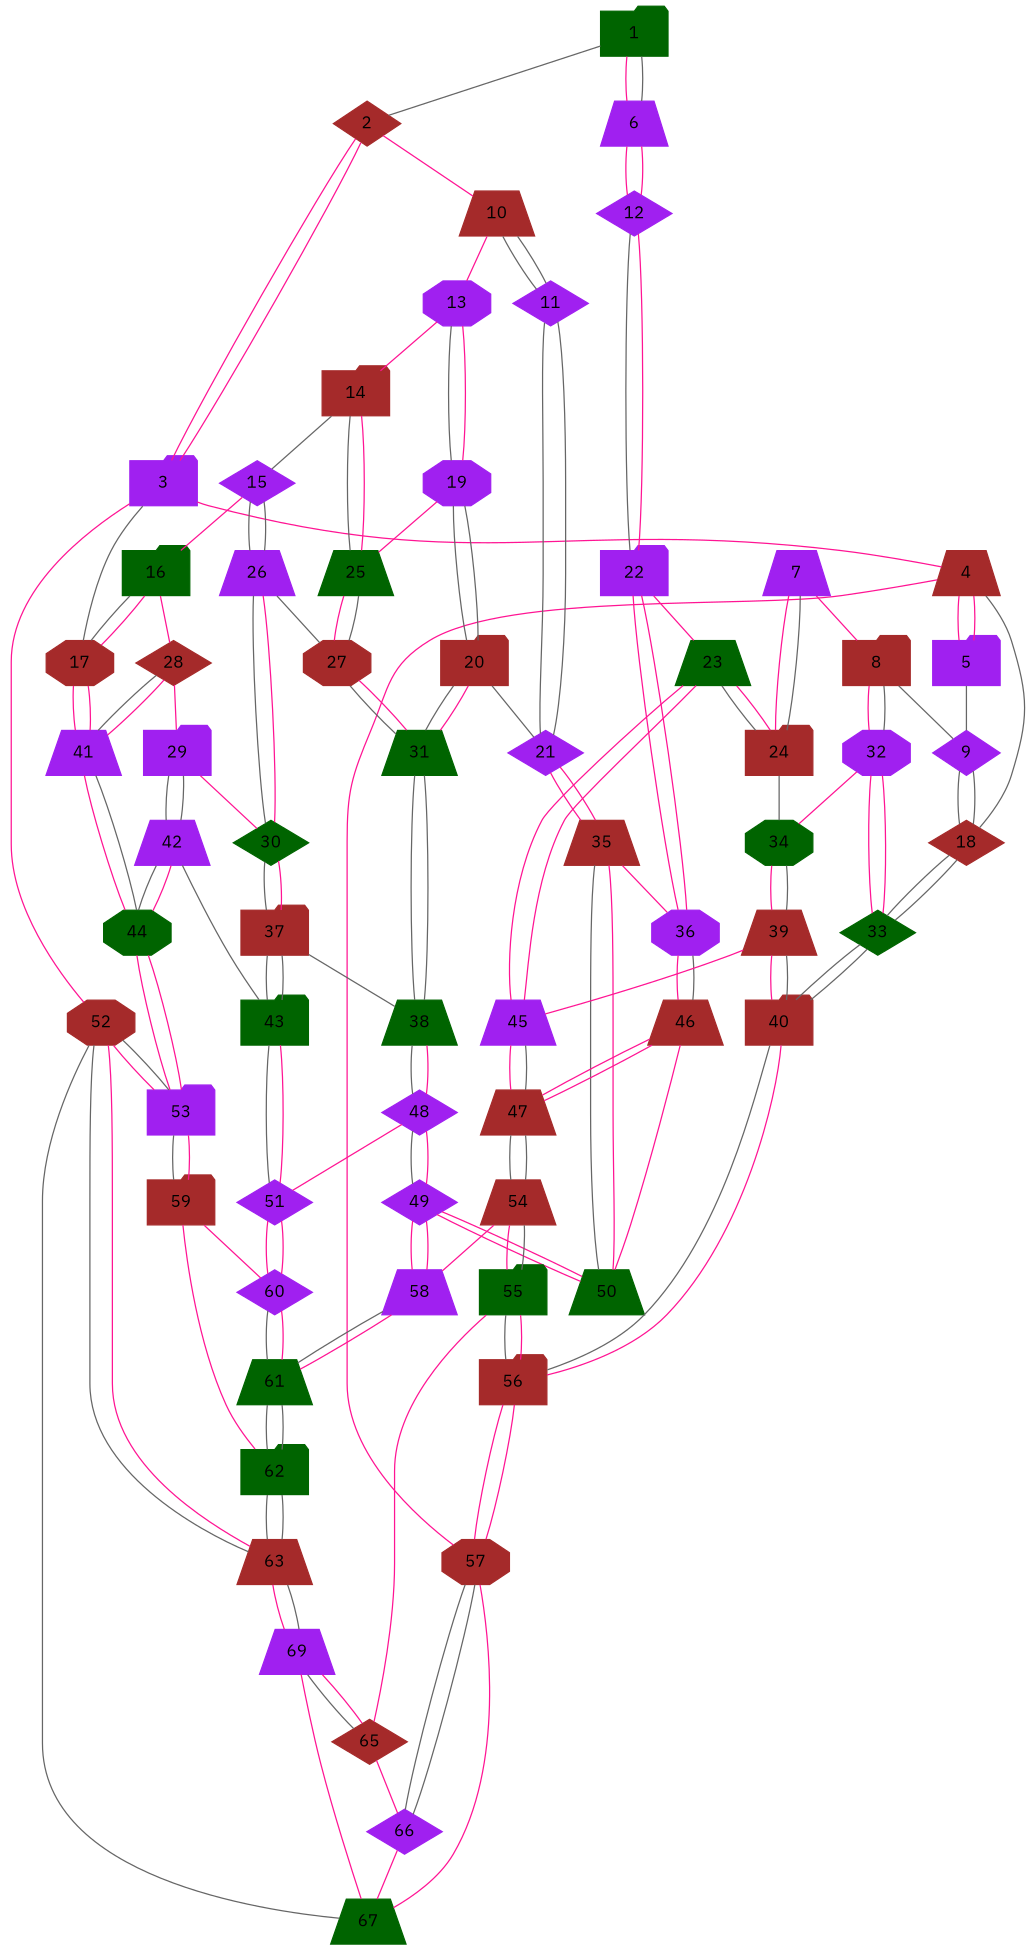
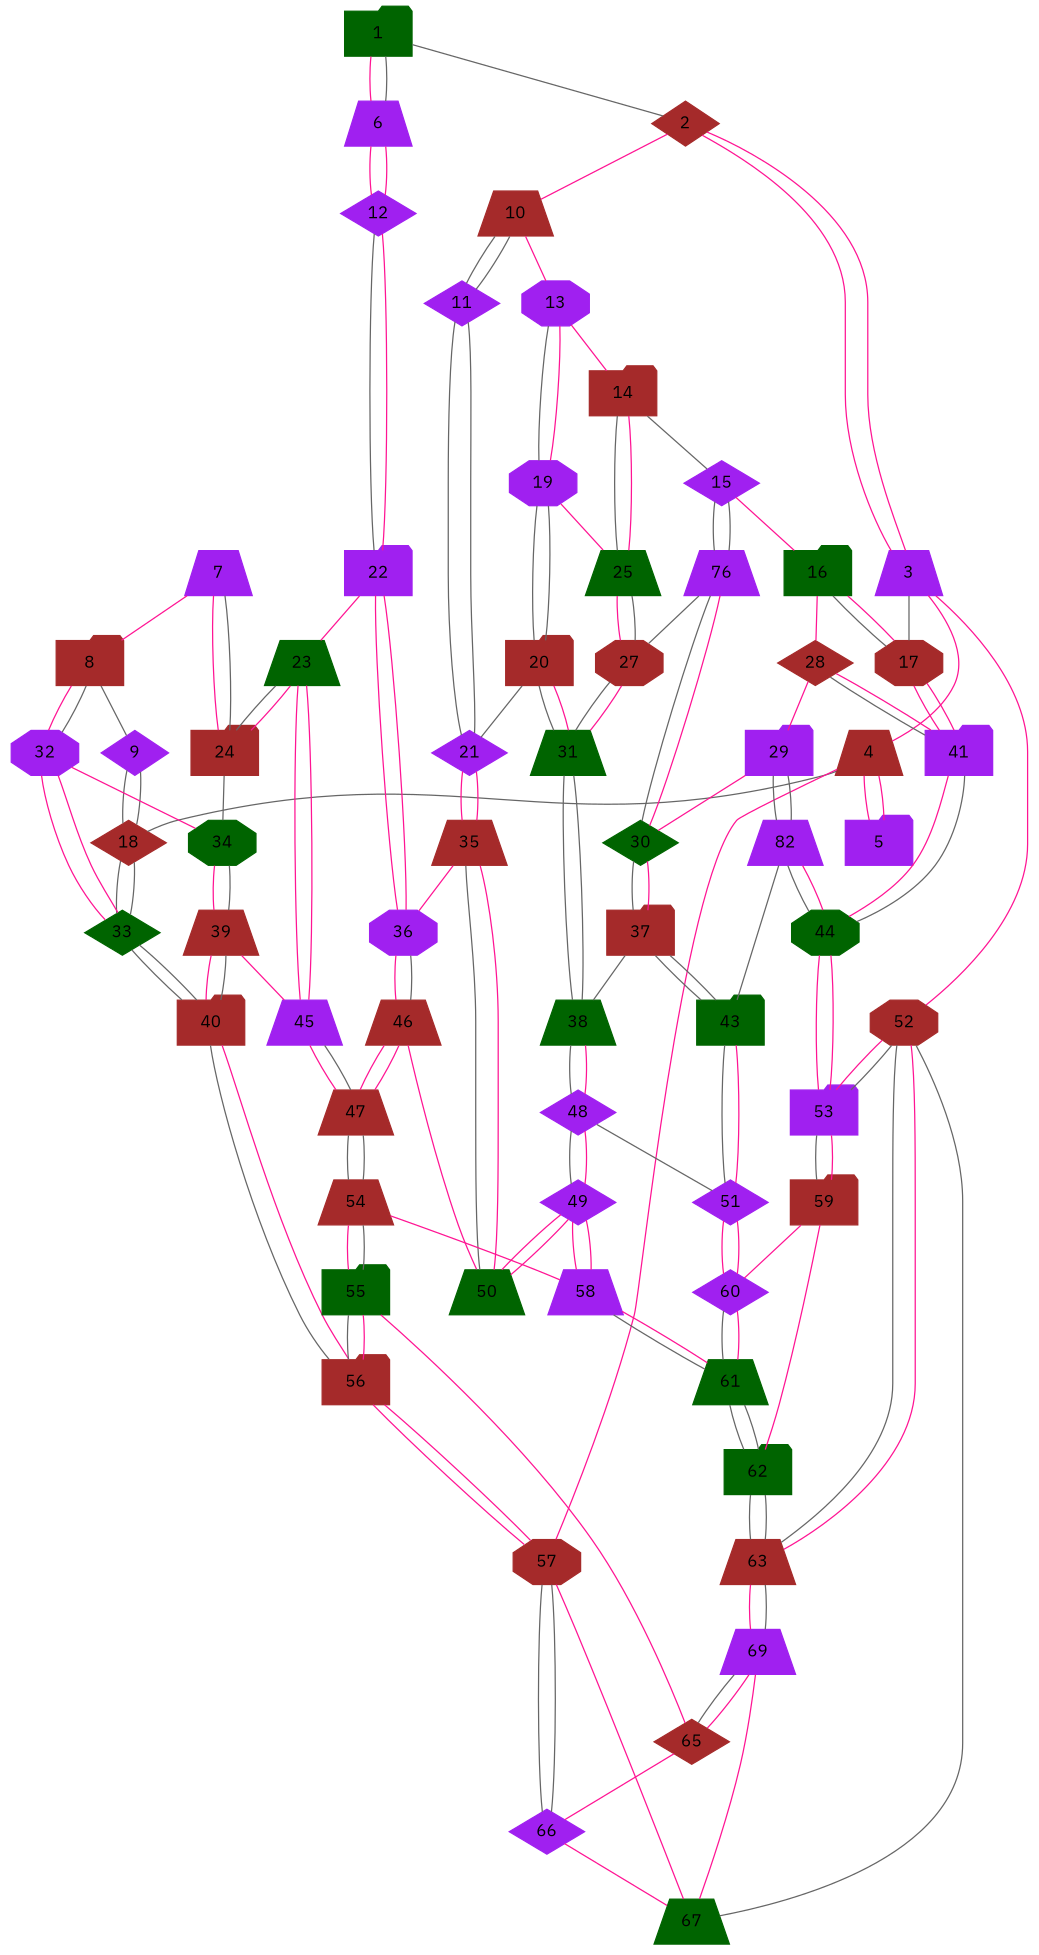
node "3": shape folder -> trapezium
node "26": label "26" -> "76"
edge "5" -- "9": removed
node "41": shape trapezium -> folder
node "42": label "42" -> "82"
edge "48" -- "51": color deeppink -> gray40
